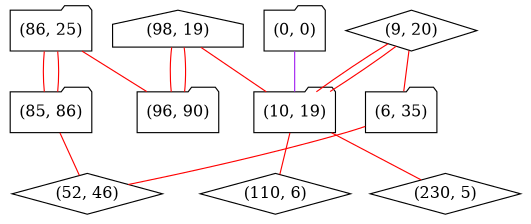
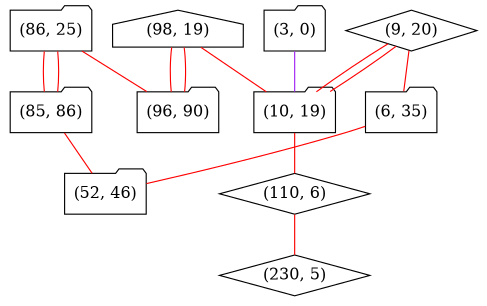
node "(0, 0)": label "(0, 0)" -> "(3, 0)"
edge "(10, 19)" -- "(230, 5)": now "(110, 6)" -- "(230, 5)"
node "(52, 46)": shape diamond -> folder
